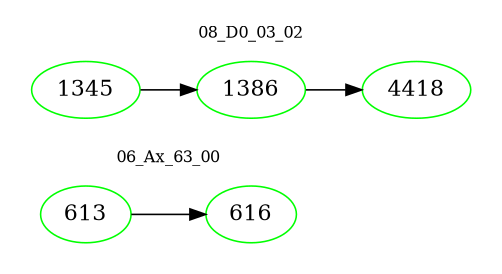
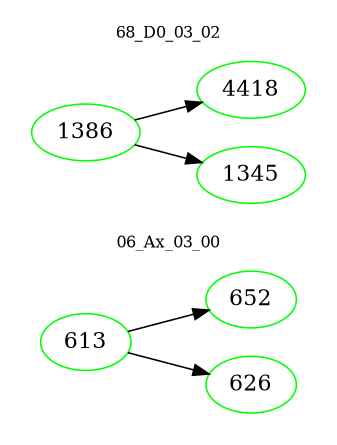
cluster "08_D0_03_02": label "08_D0_03_02" -> "68_D0_03_02"
edge "1345" -> "1386": reversed
cluster "06_Ax_63_00": label "06_Ax_63_00" -> "06_Ax_03_00"
node "616": label "616" -> "626"
node "652": added
